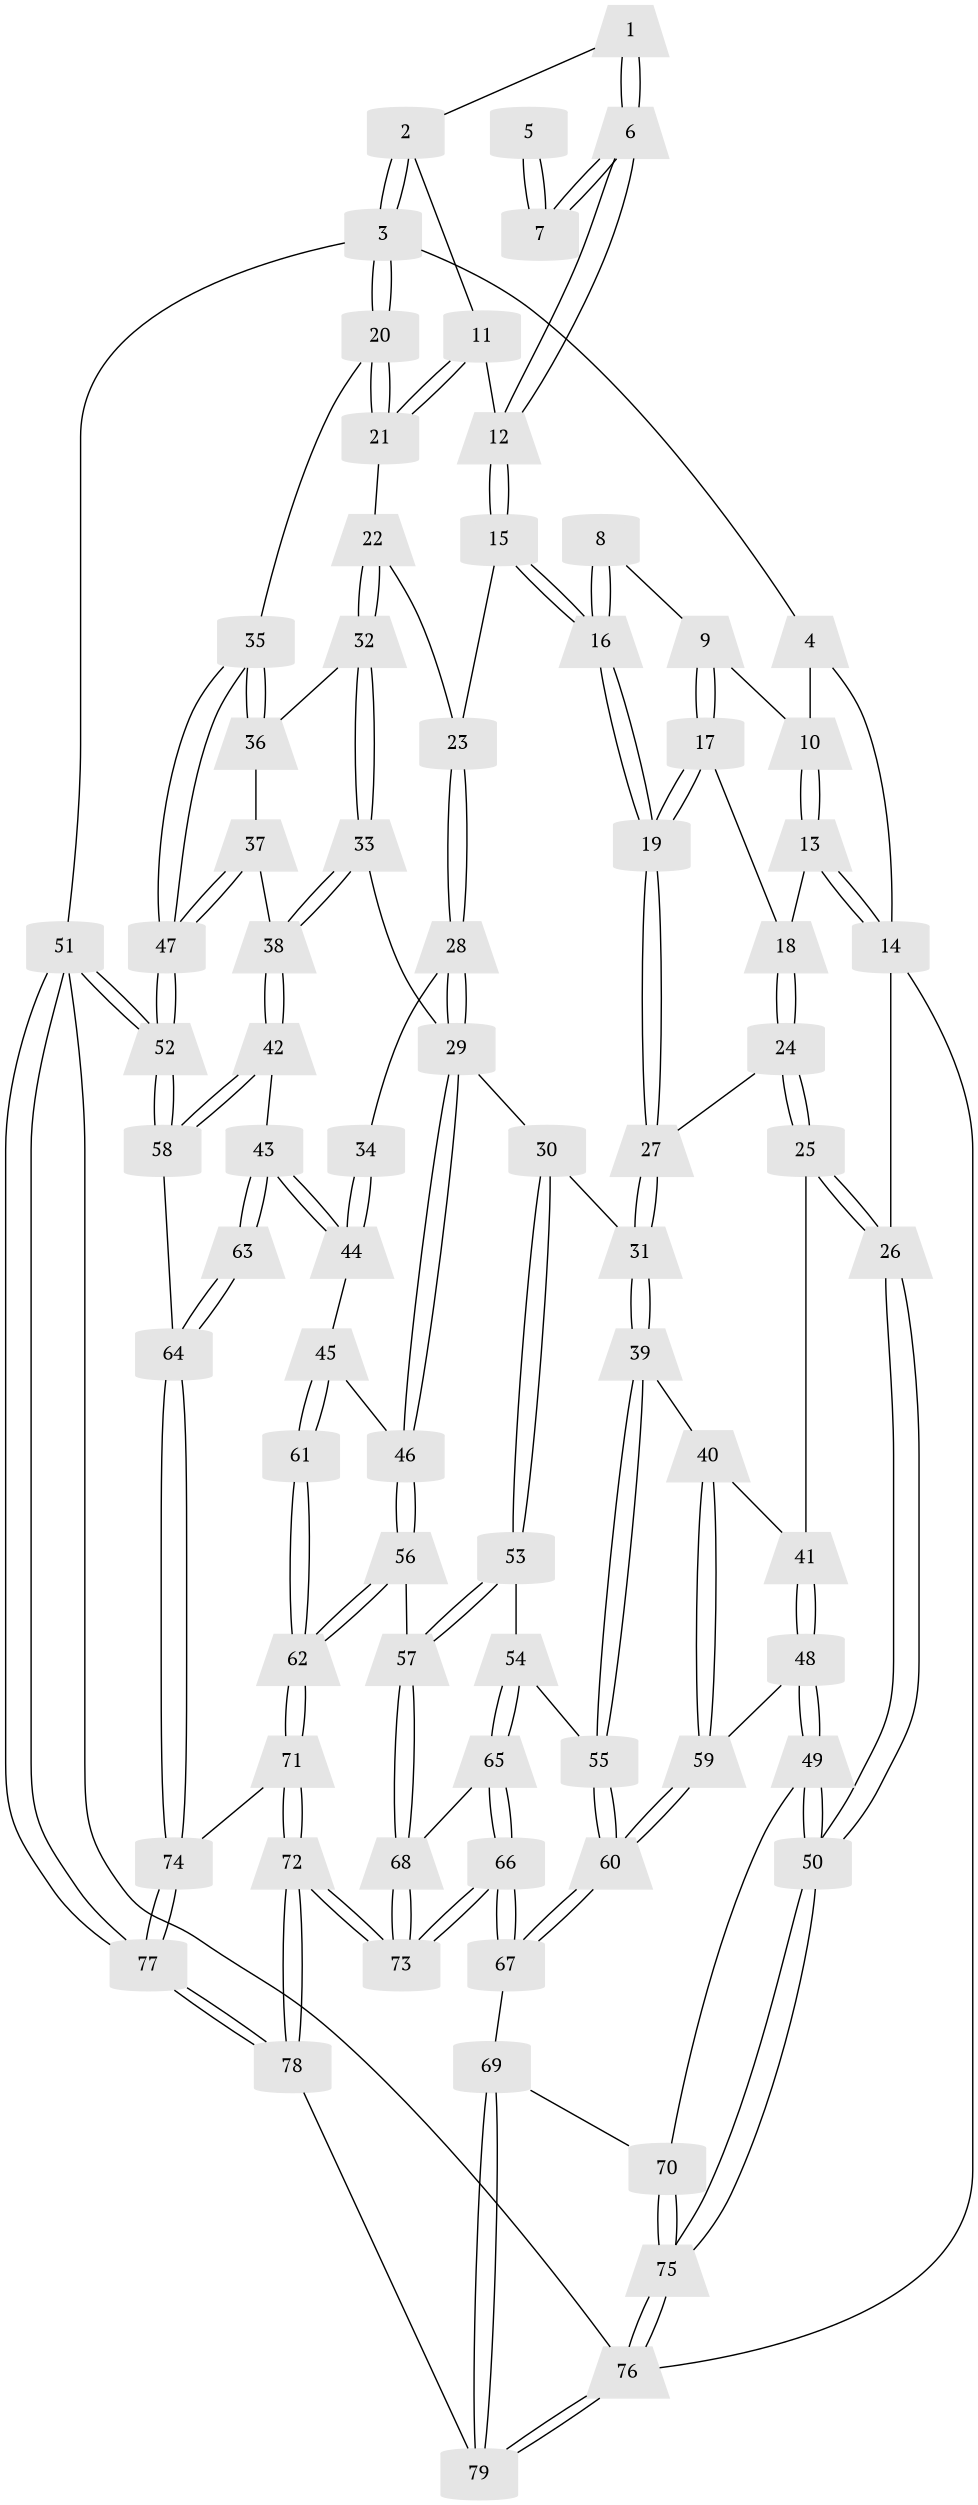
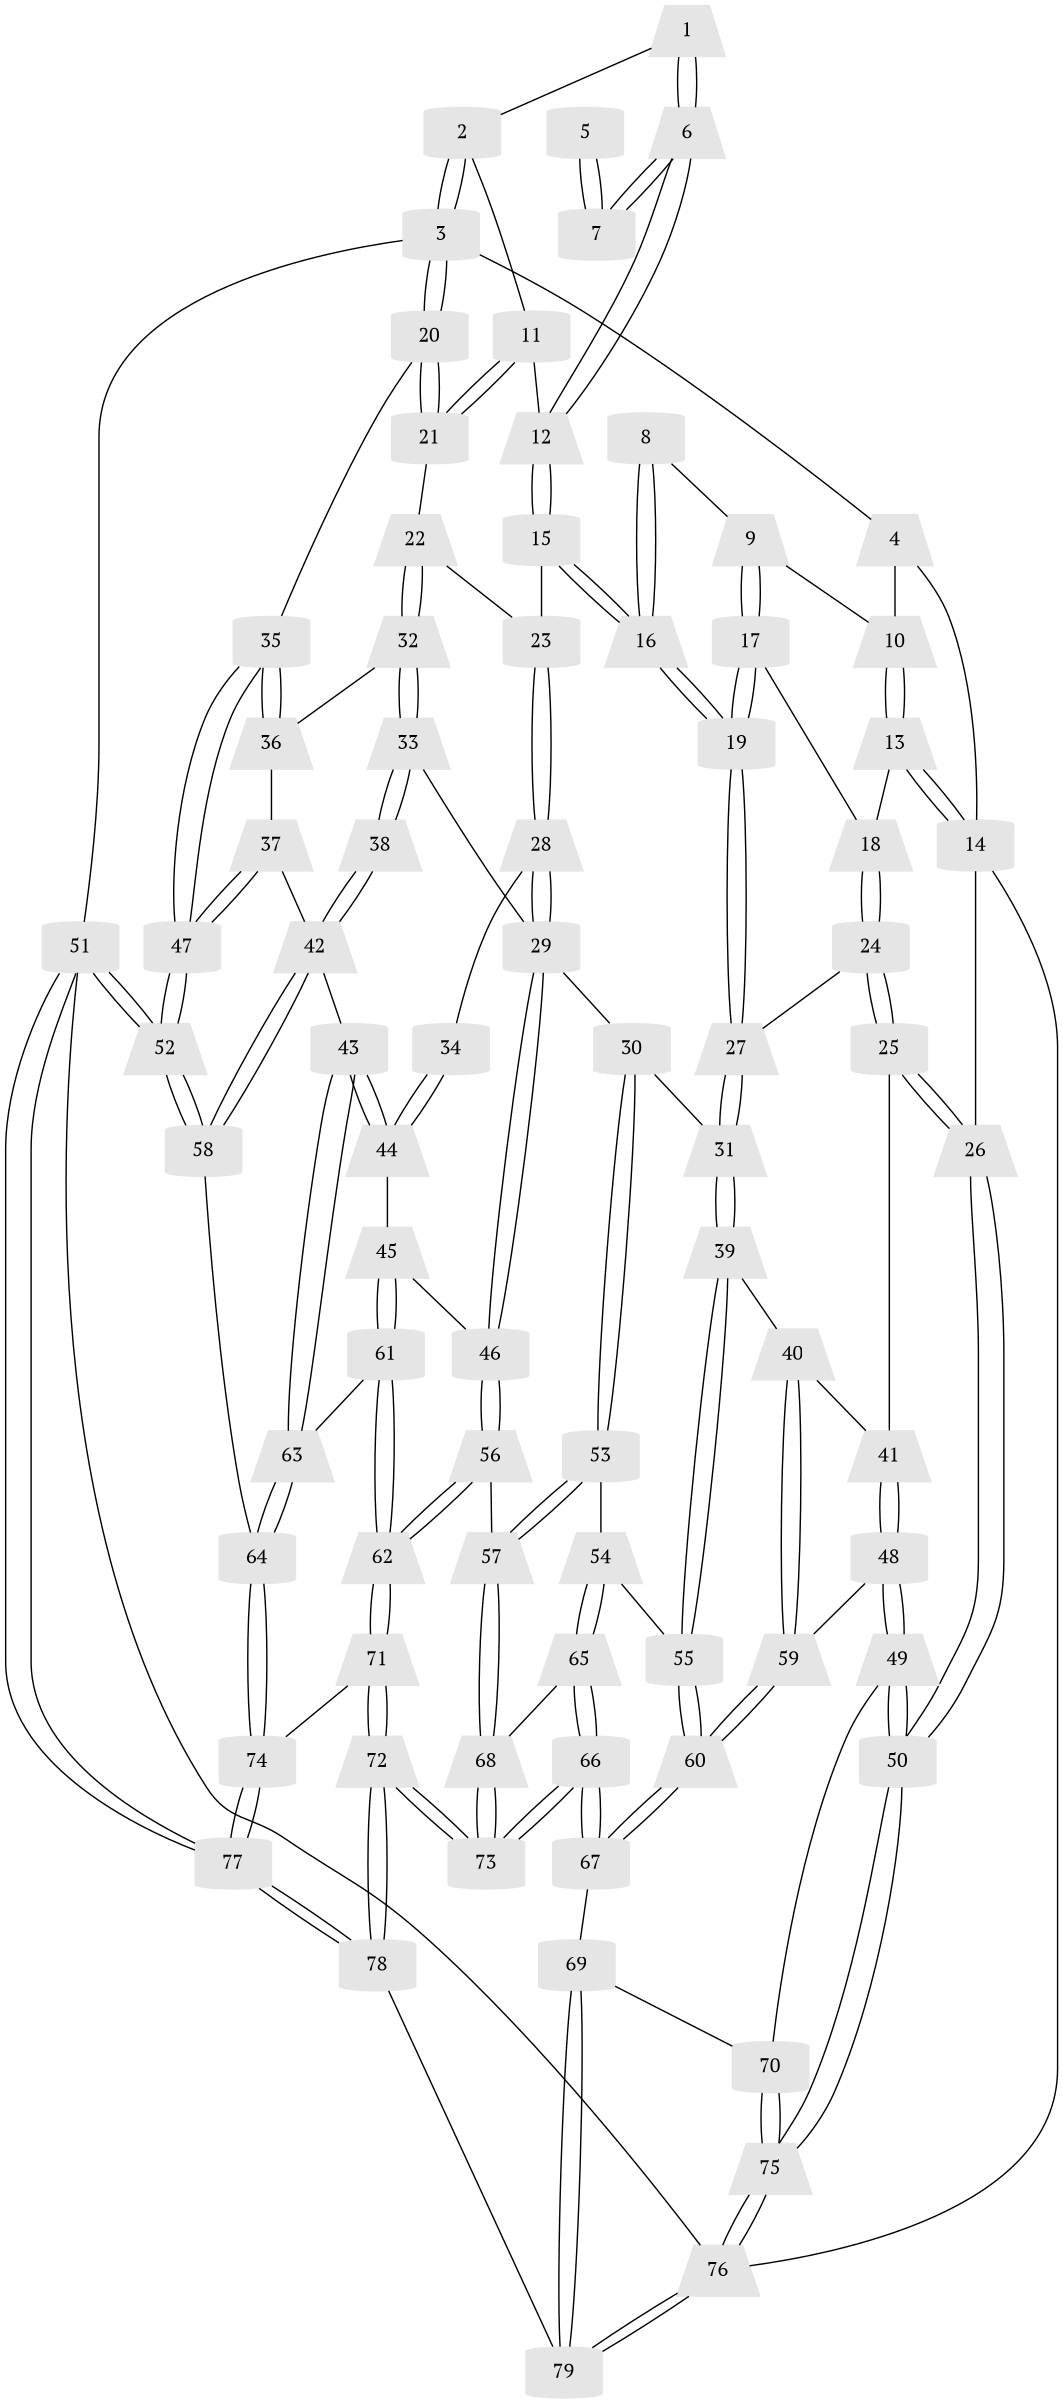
edge "37" -- "38": now "37" -- "42"
edge "61" -- "63": added
